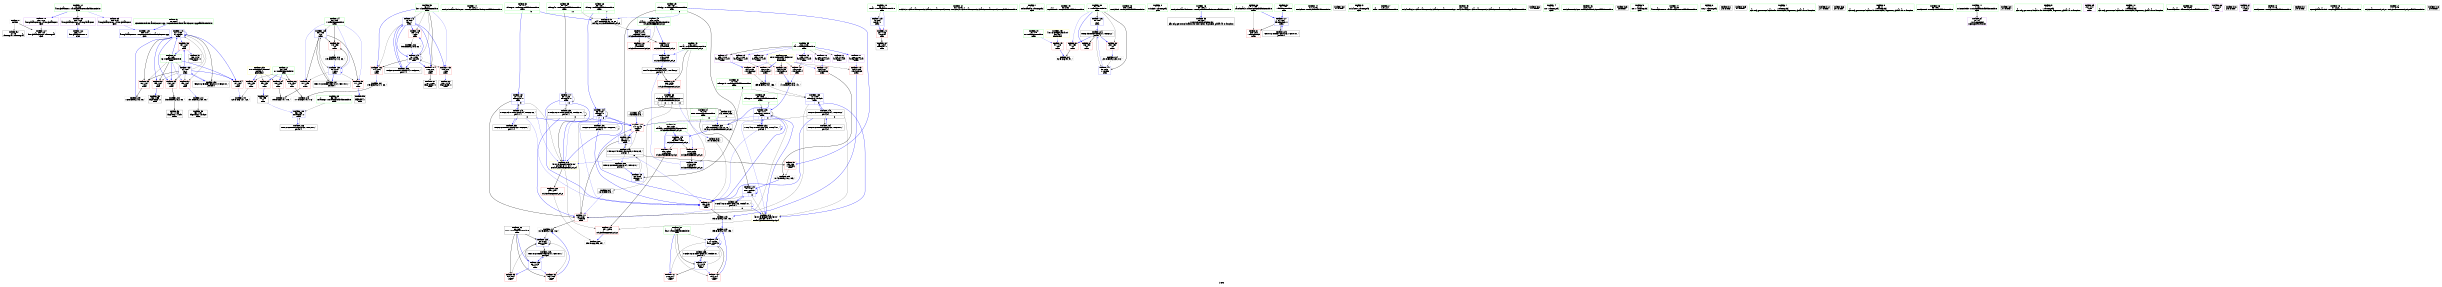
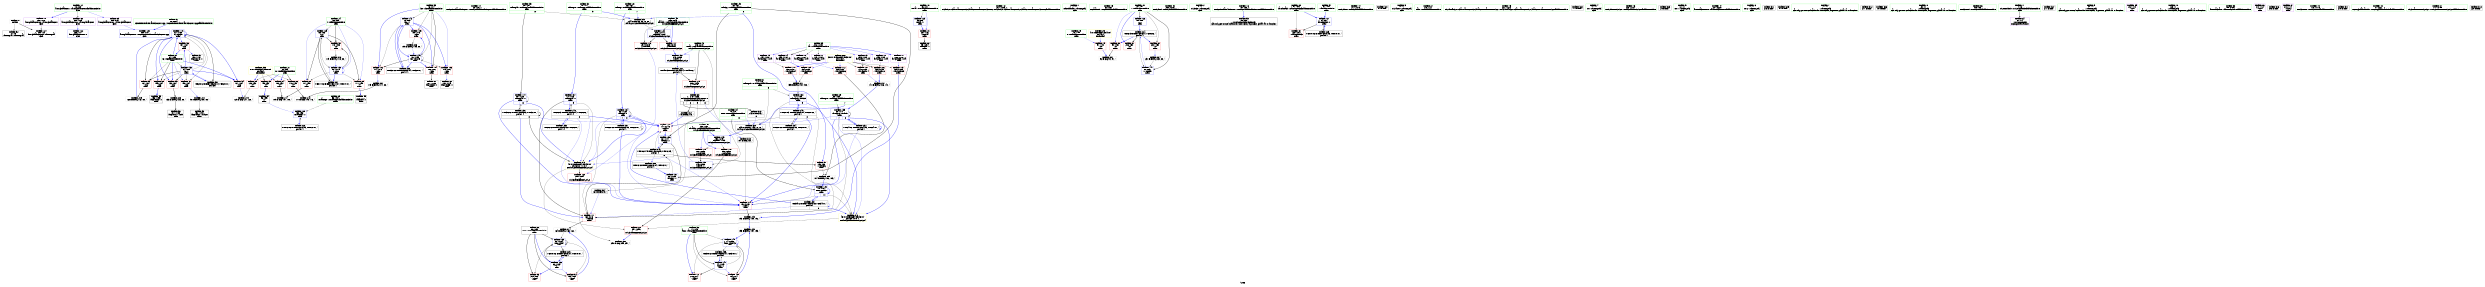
edge "NodeID: 116" -> "NodeID: 120": added
